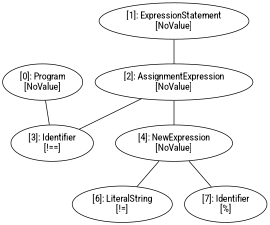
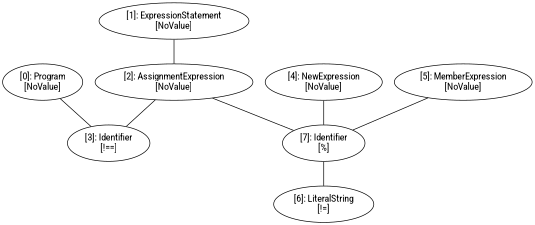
node "[5]: MemberExpression [NoValue]": added
edge "[2]: AssignmentExpression [NoValue]" -- "[4]: NewExpression [NoValue]": now "[2]: AssignmentExpression [NoValue]" -- "[7]: Identifier [%]"
edge "[4]: NewExpression [NoValue]" -- "[6]: LiteralString [!=]": now "[7]: Identifier [%]" -- "[6]: LiteralString [!=]"
